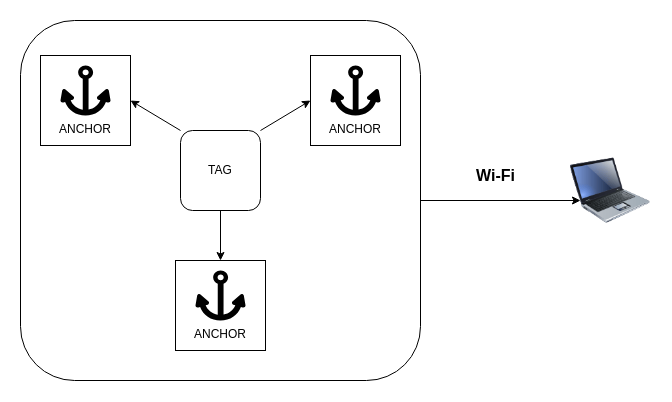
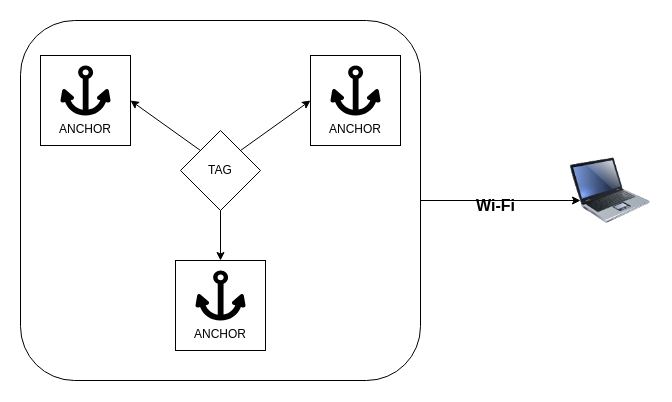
node "TAG": shape rounded rectangle -> diamond
node "Wi-Fi": moved (496, 176) -> (496, 206)
